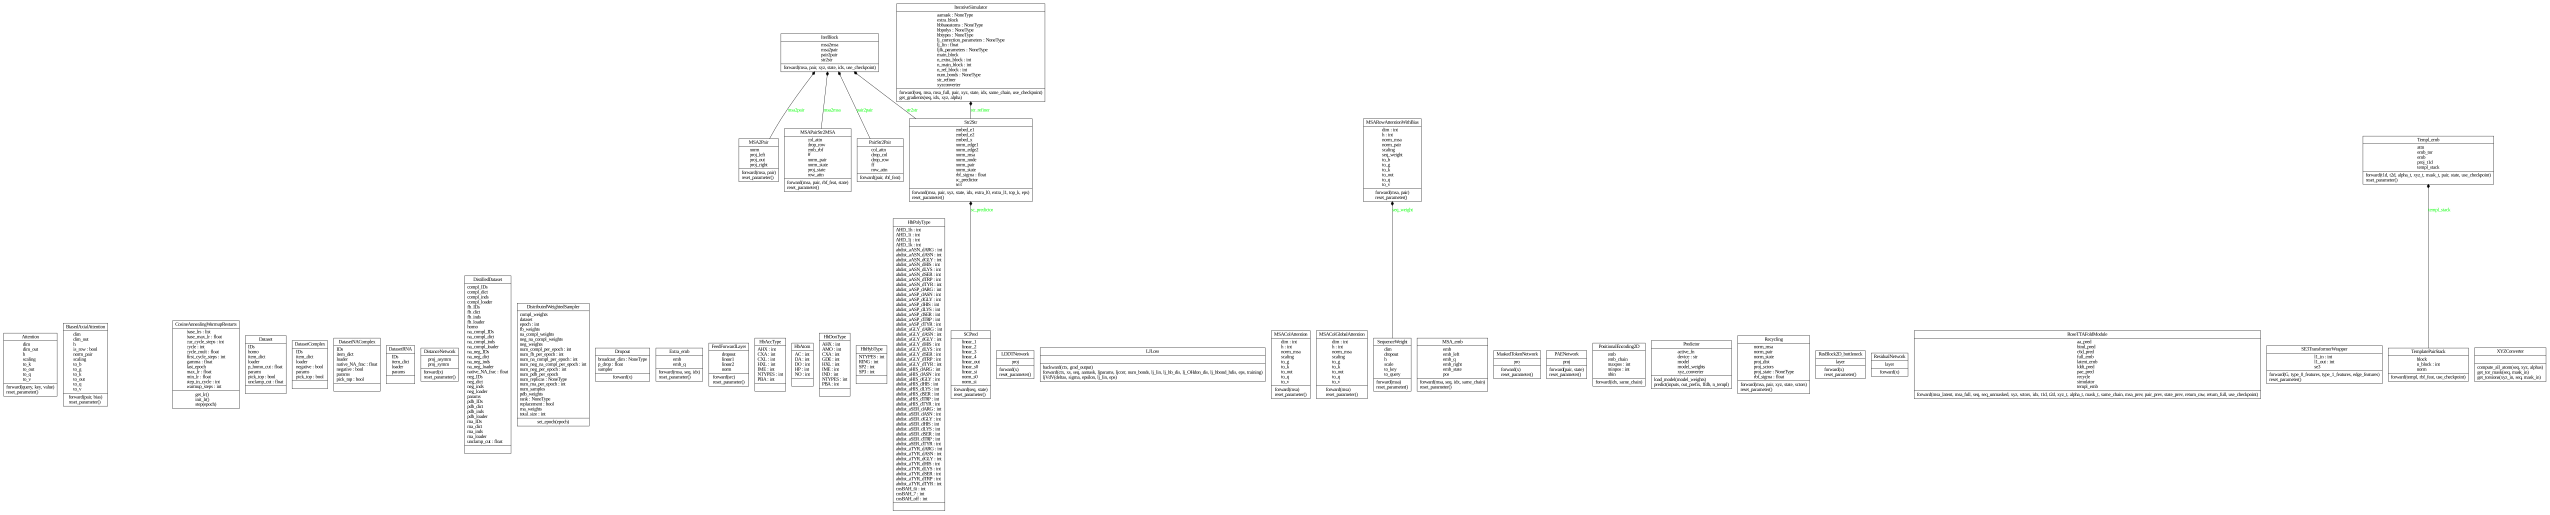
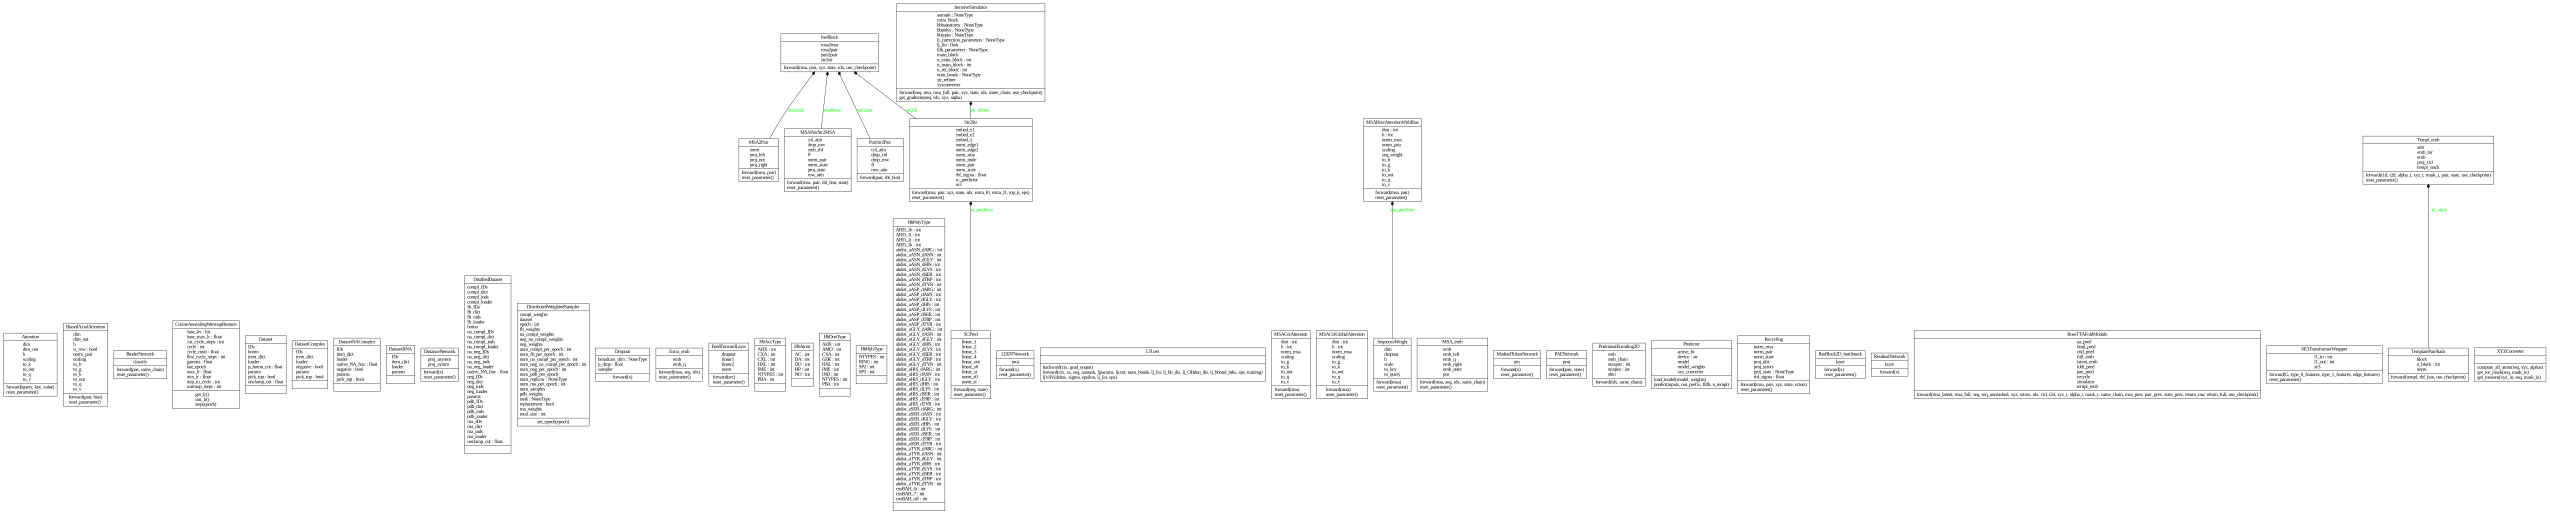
edge "MSAPairStr2MSA" -> "IterBlock": label "msa2msa" -> "msa0msa"
edge "SequenceWeight" -> "MSARowAttentionWithBias": label "seq_weight" -> "seq_predictor"
edge "TemplatePairStack" -> "Templ_emb": label "templ_stack" -> "str_stack"
node "BinderNetwork": added
